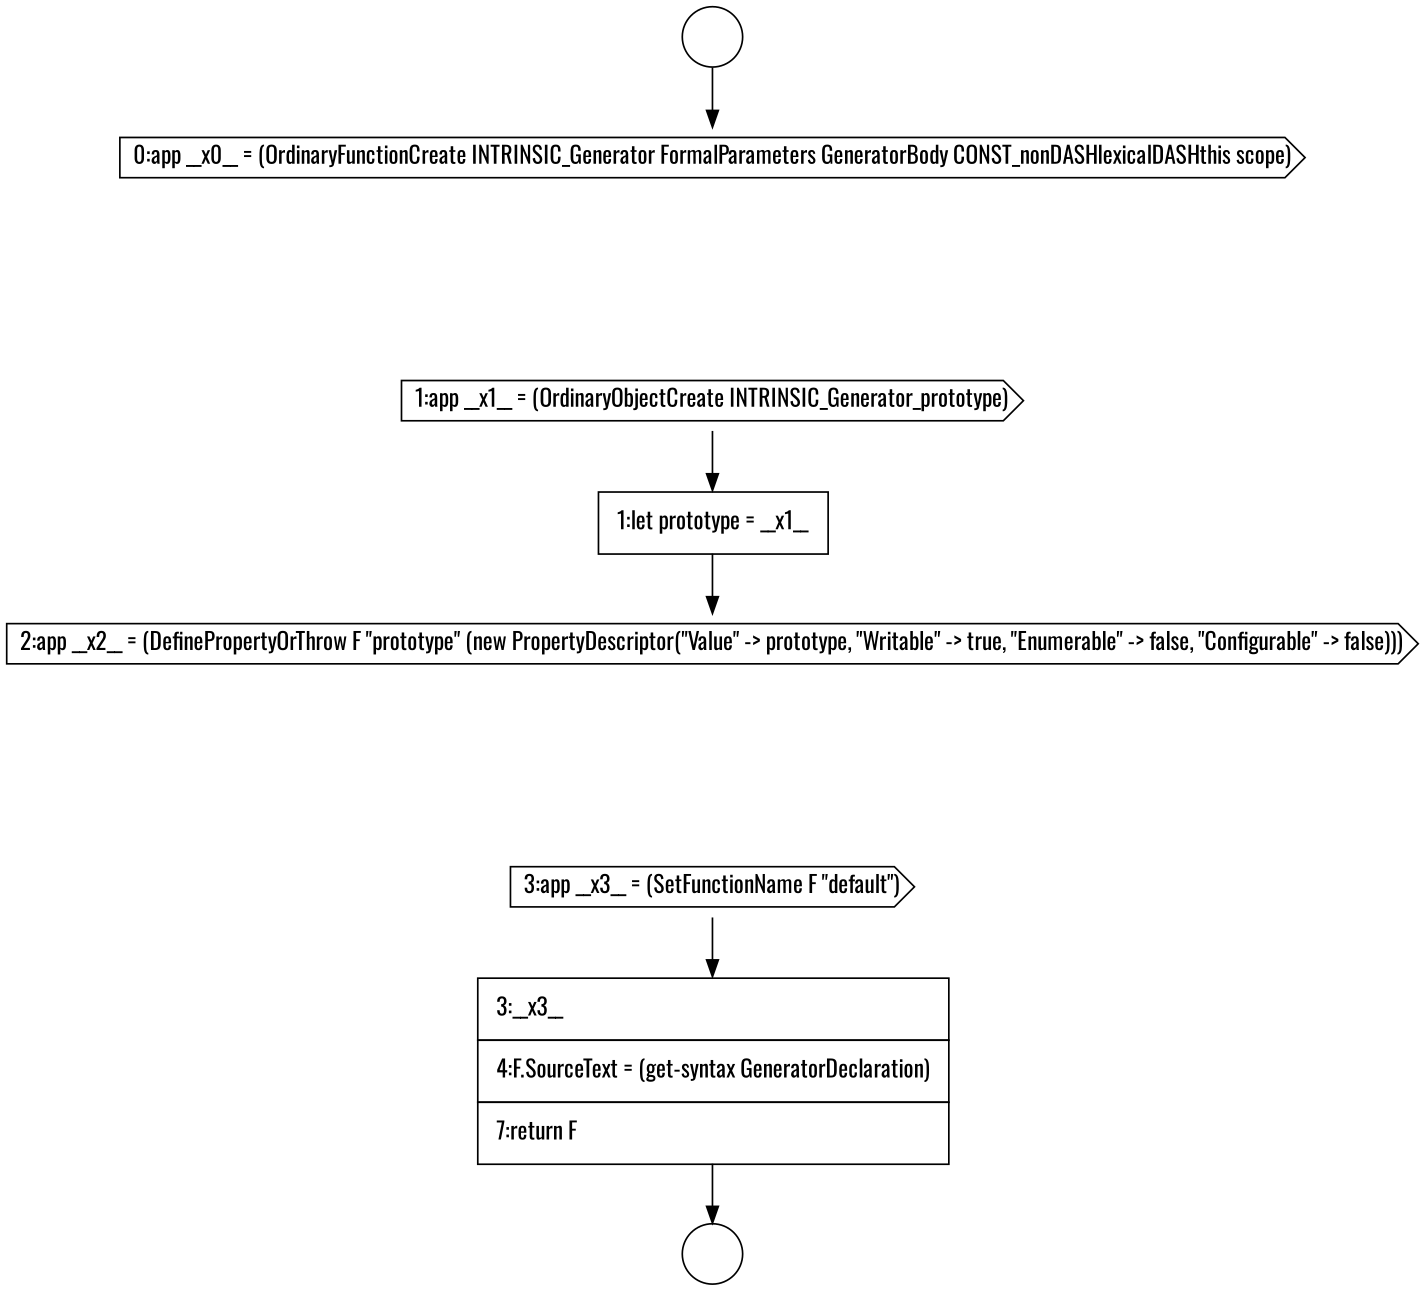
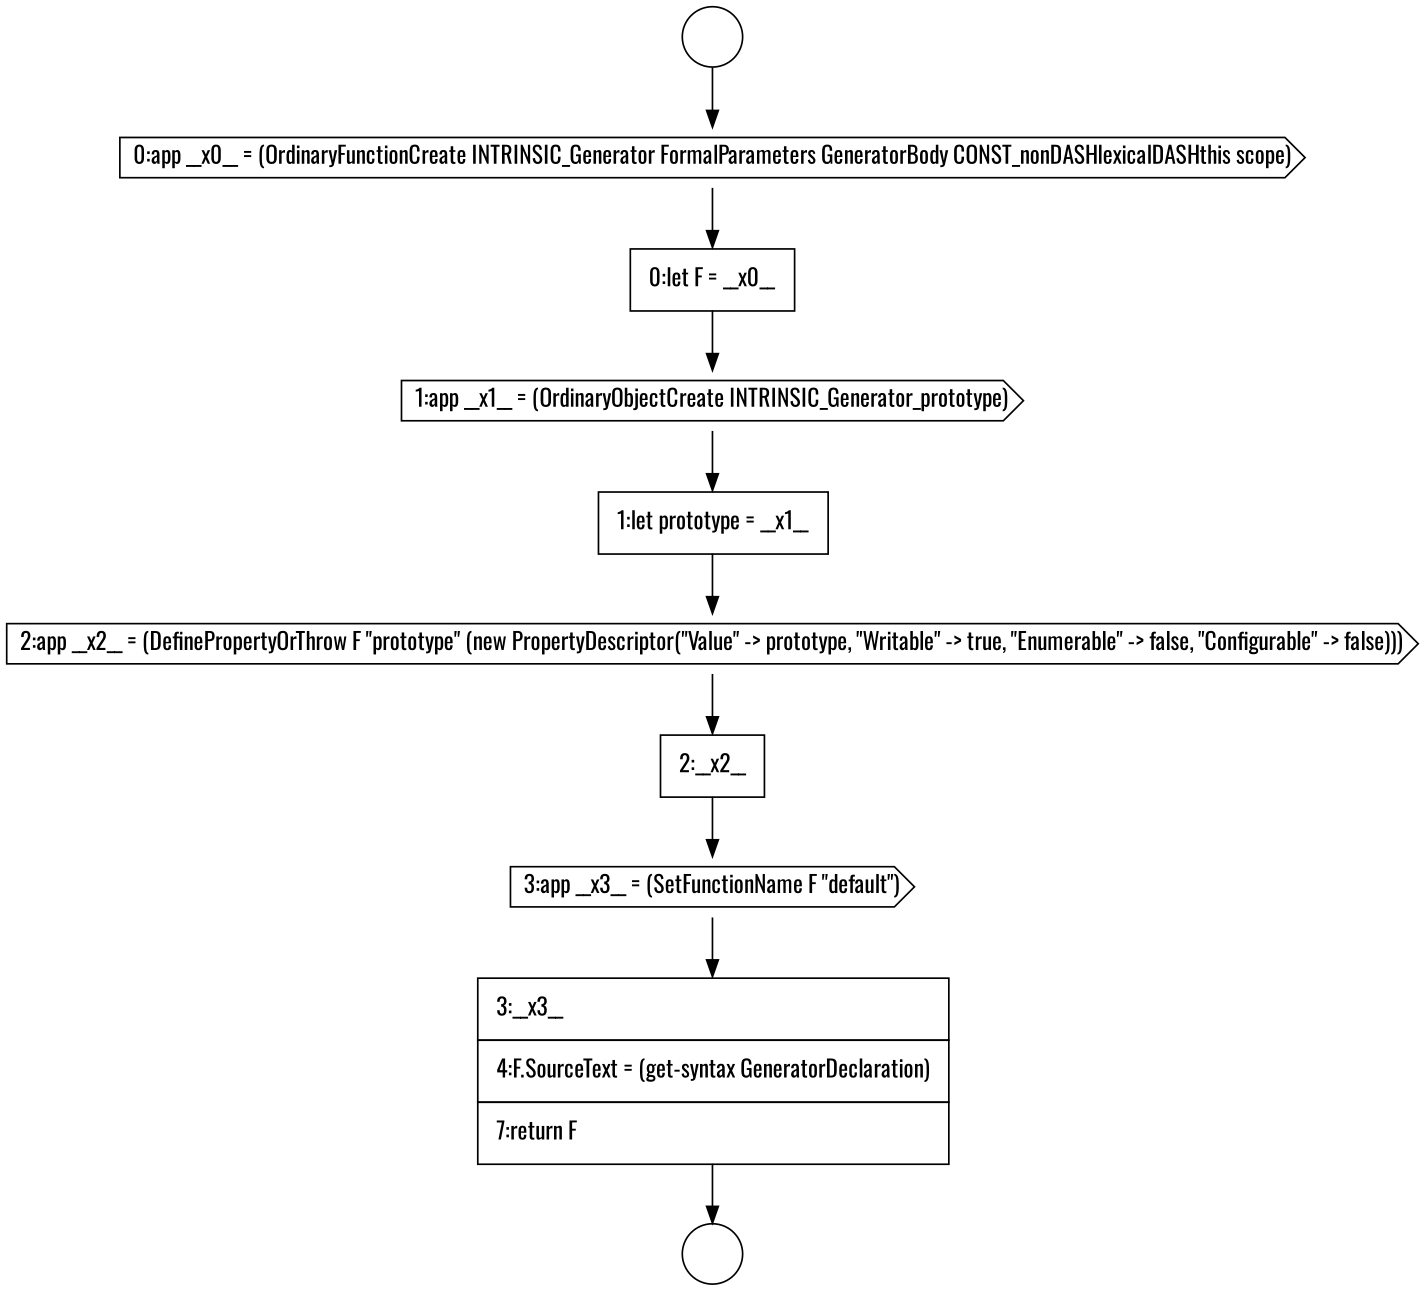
node "0:let F = __x0__": added
node "2:__x2__": added
